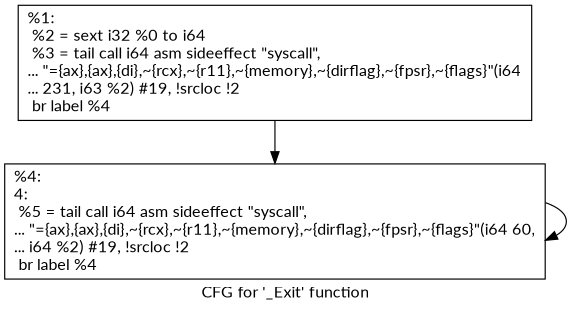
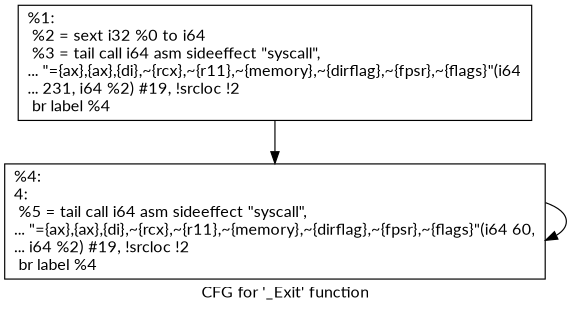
node "%1:": text "... 231, i63 %2) #19, !srcloc !2" -> "... 231, i64 %2) #19, !srcloc !2"
